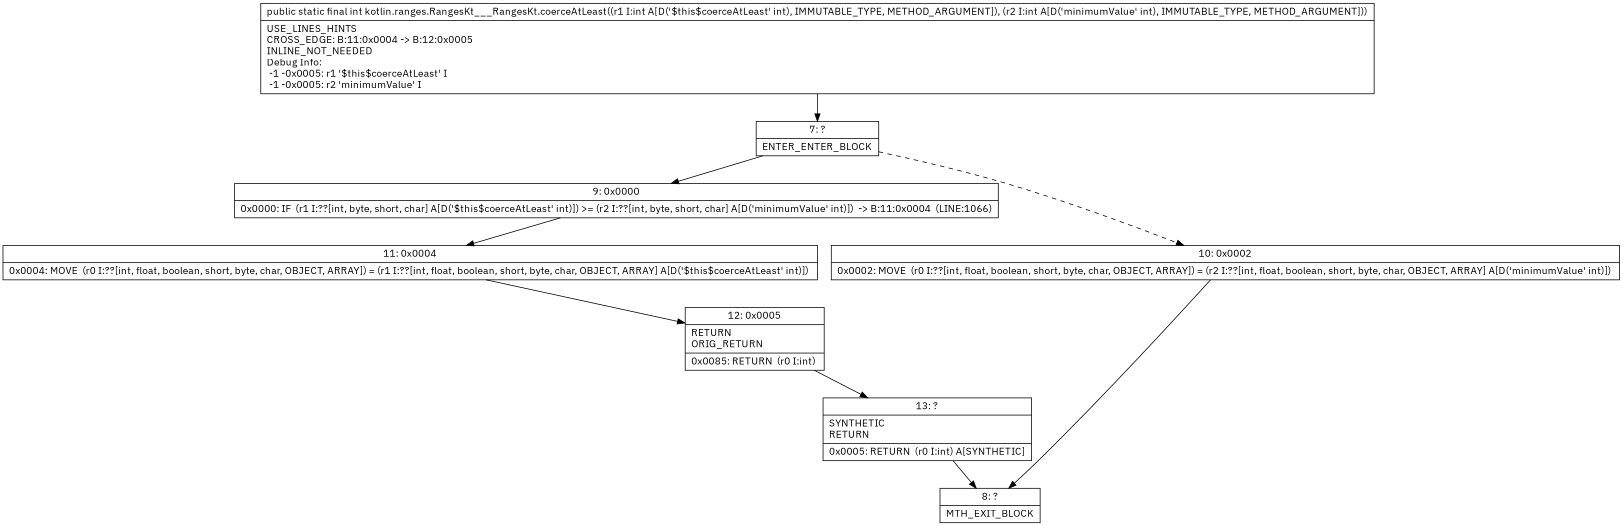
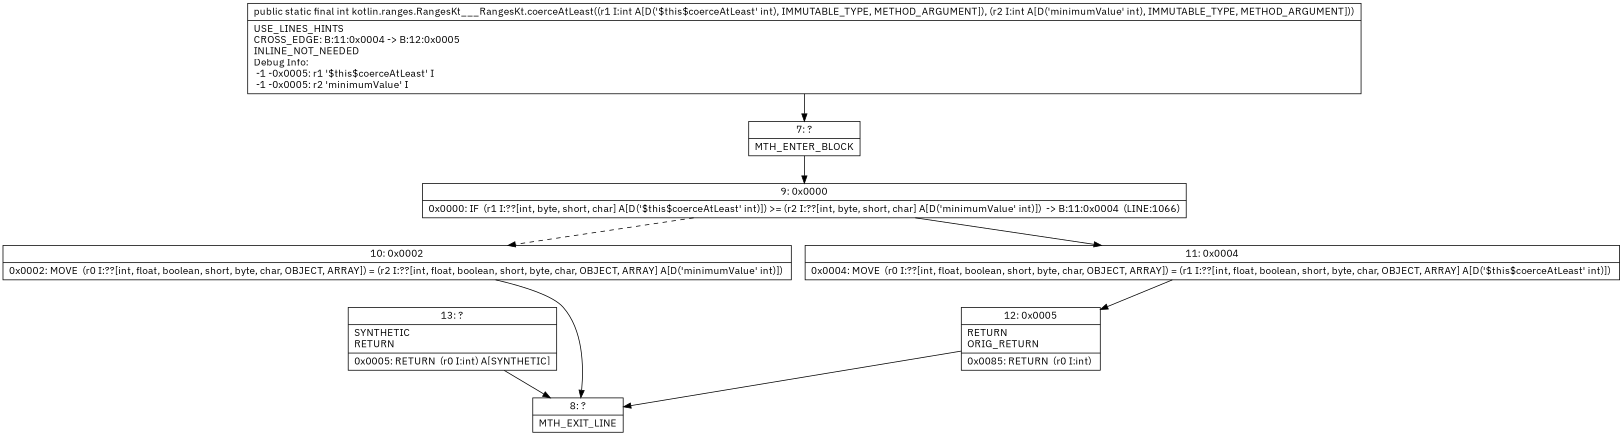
node "7: ?": text "ENTER_ENTER_BLOCK" -> "MTH_ENTER_BLOCK"
edge "7: ?" -> "10: 0x0002": now "9: 0x0000" -> "10: 0x0002"
edge "12: 0x0005" -> "13: ?": now "12: 0x0005" -> "8: ?"
node "8: ?": text "MTH_EXIT_BLOCK" -> "MTH_EXIT_LINE"
